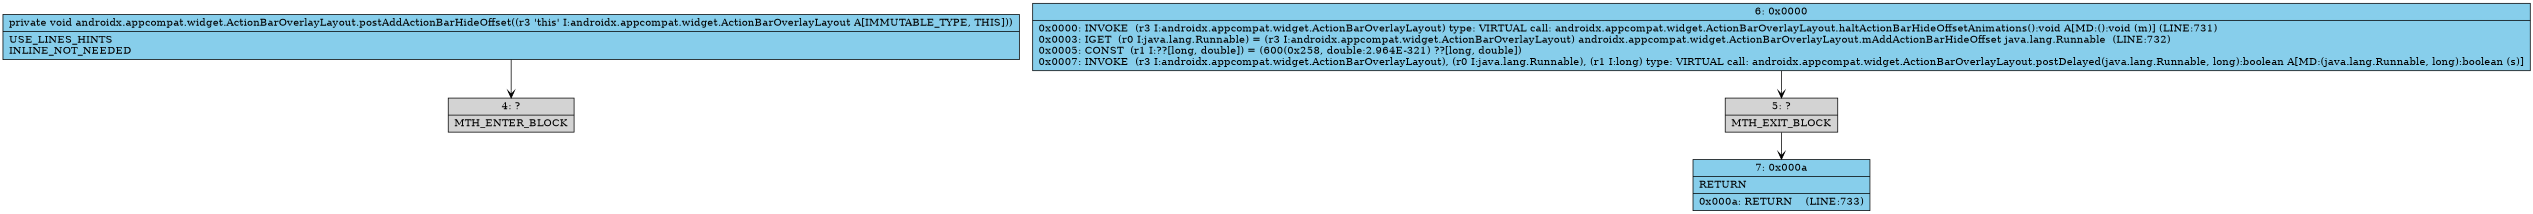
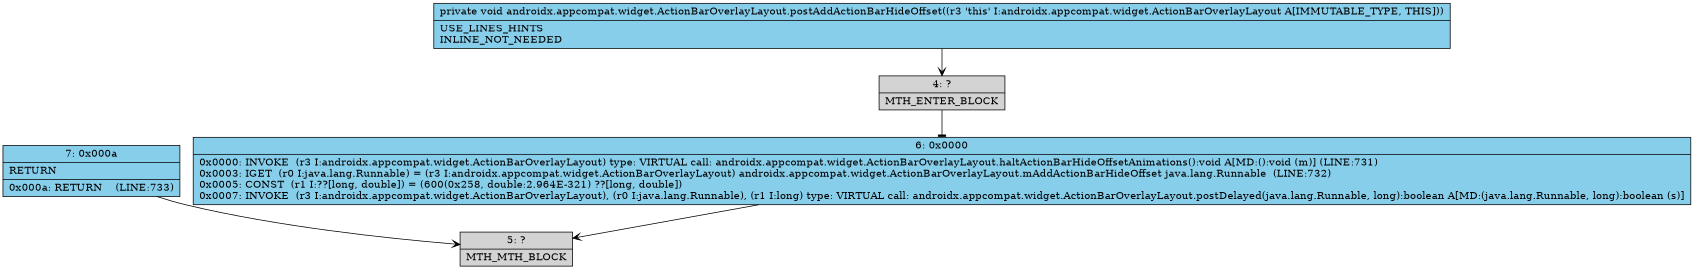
edge "4: ?" -> "6: 0x0000": added
node "5: ?": text "MTH_EXIT_BLOCK" -> "MTH_MTH_BLOCK"
edge "5: ?" -> "7: 0x000a": reversed
